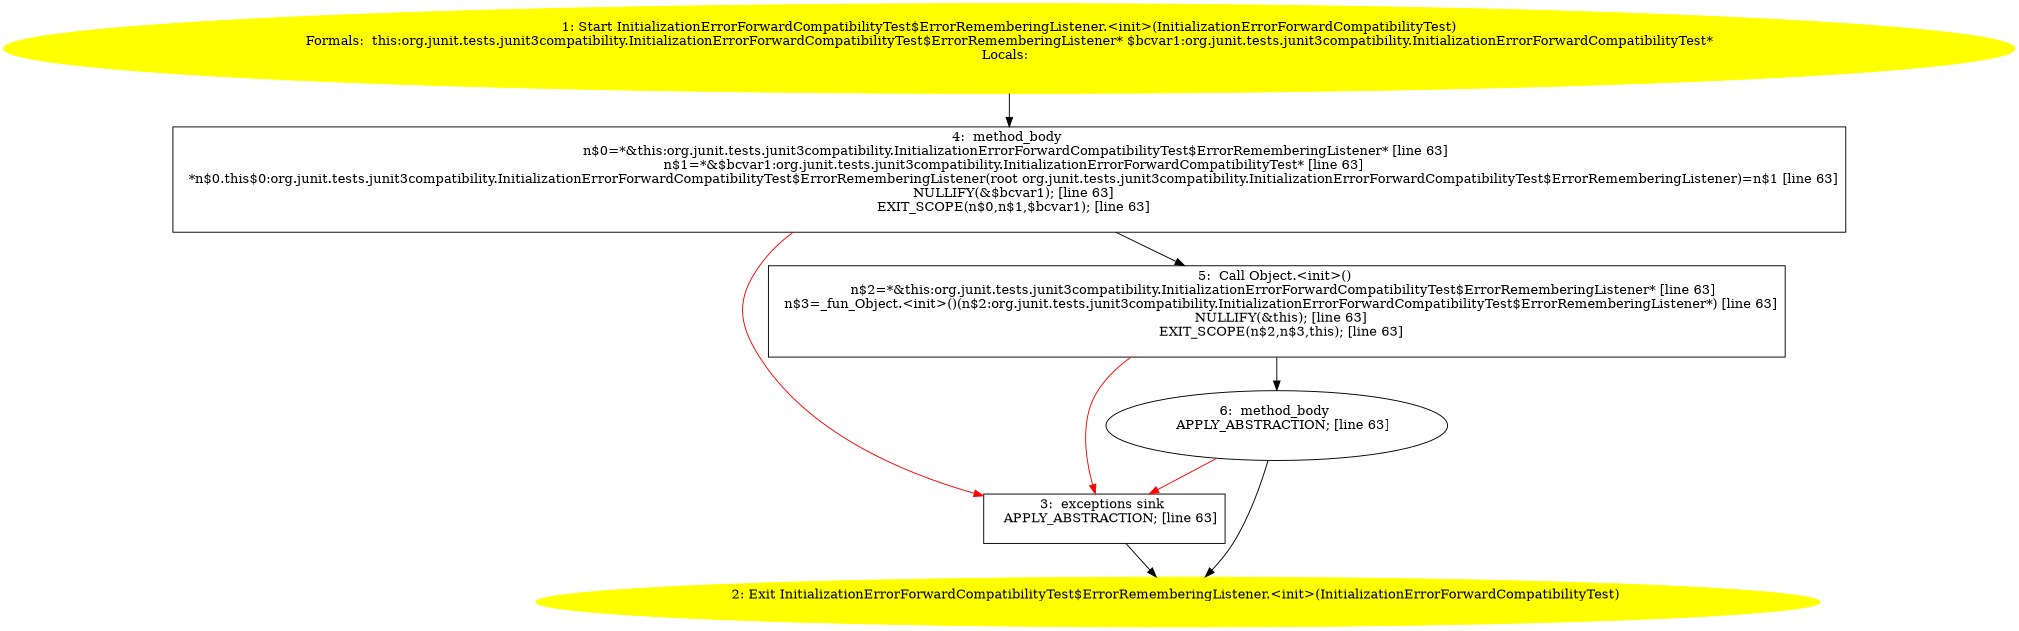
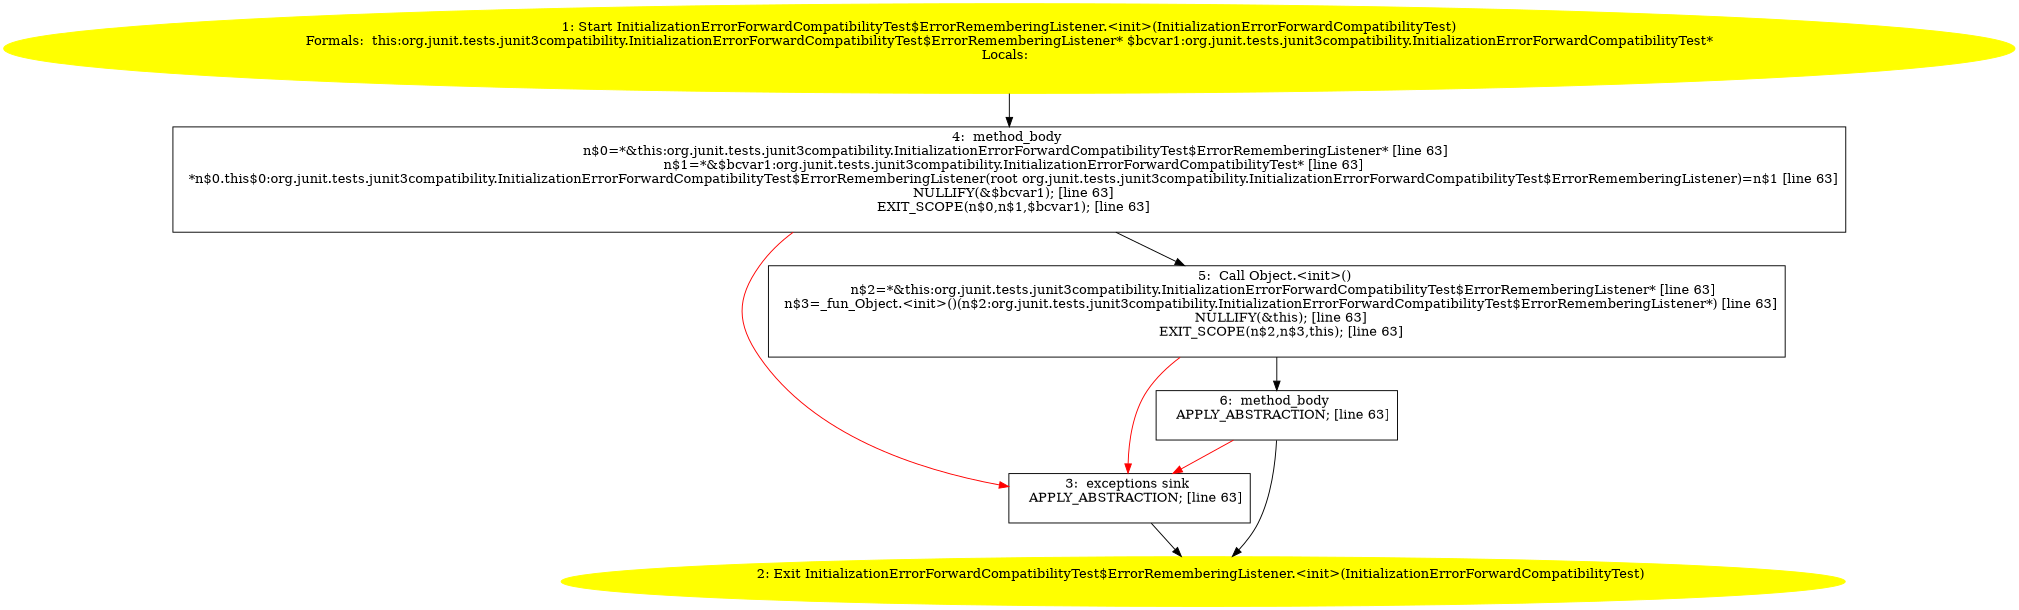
node "6:  method_body APPLY_ABSTRACTION; [line 63]": shape ellipse -> box
